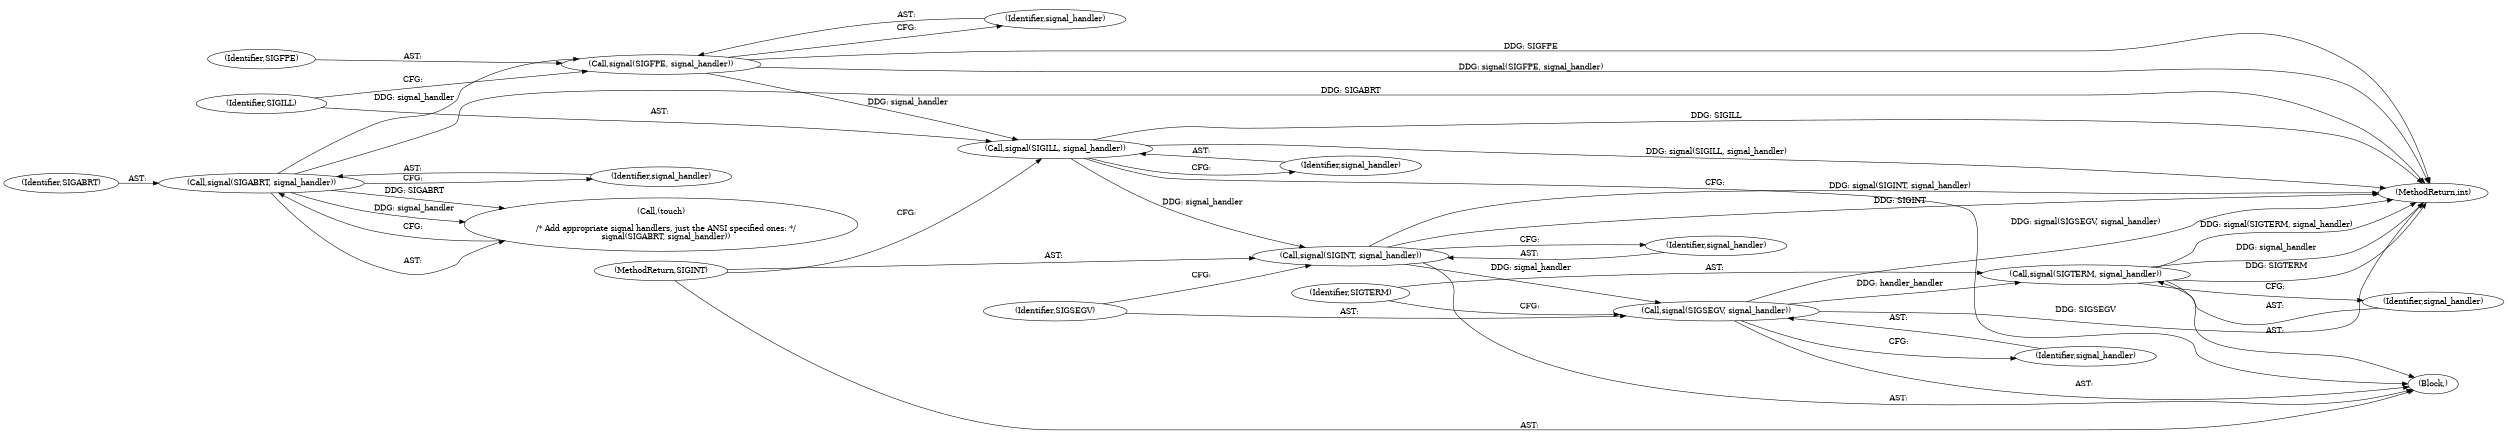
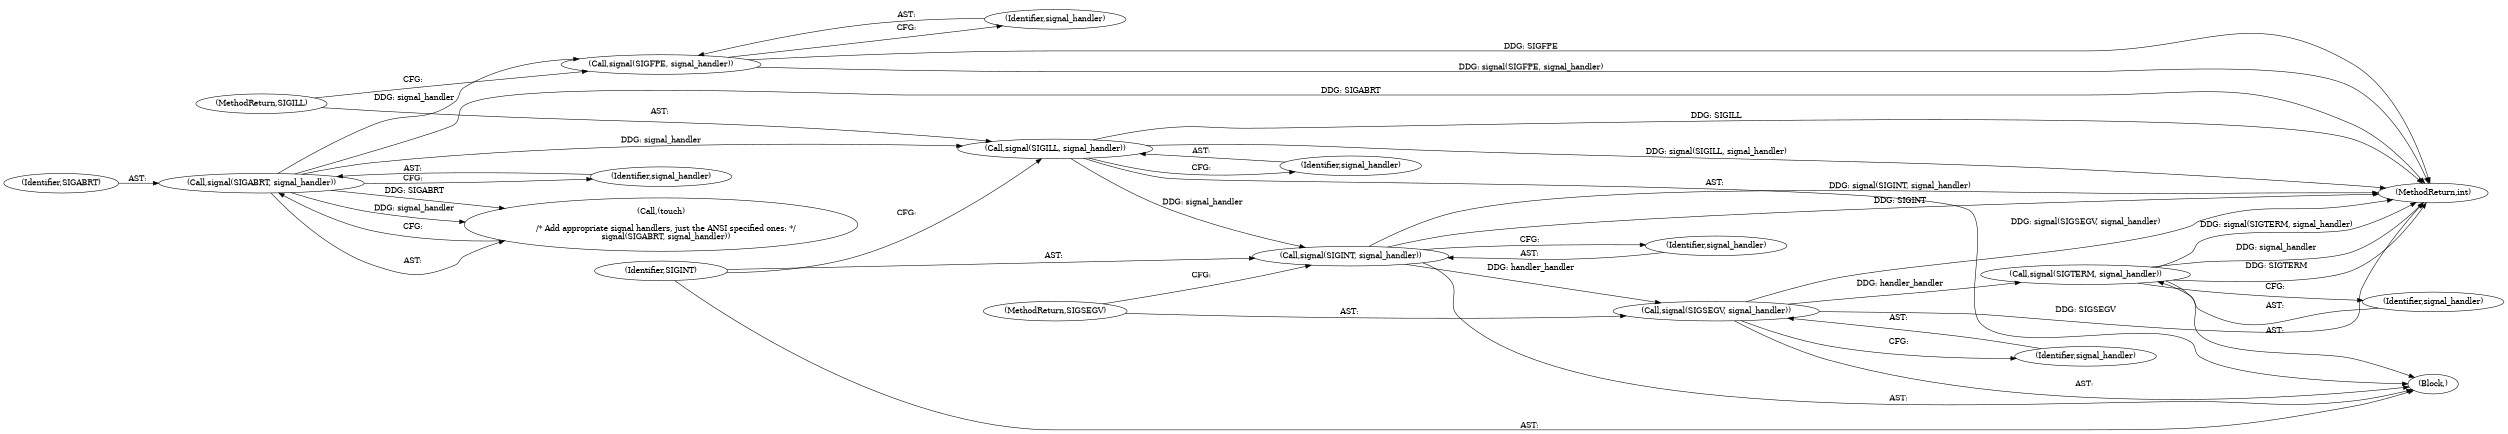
node "(Identifier,SIGFPE)": removed
node "(Identifier,SIGILL)": label "(Identifier,SIGILL)" -> "(MethodReturn,SIGILL)"
edge "(Call,signal(SIGFPE, signal_handler))" -> "(Call,signal(SIGILL, signal_handler))": now "(Call,signal(SIGABRT, signal_handler))" -> "(Call,signal(SIGILL, signal_handler))"
edge "(Call,signal(SIGILL, signal_handler))" -> "(Block,)": label "CFG: " -> "AST: "
edge "(Call,signal(SIGINT, signal_handler))" -> "(Call,signal(SIGSEGV, signal_handler))": label "DDG: signal_handler" -> "DDG: handler_handler"
node "(MethodReturn,SIGINT)": label "(MethodReturn,SIGINT)" -> "(Identifier,SIGINT)"
node "(Identifier,SIGTERM)": removed
node "(Identifier,SIGSEGV)": label "(Identifier,SIGSEGV)" -> "(MethodReturn,SIGSEGV)"
